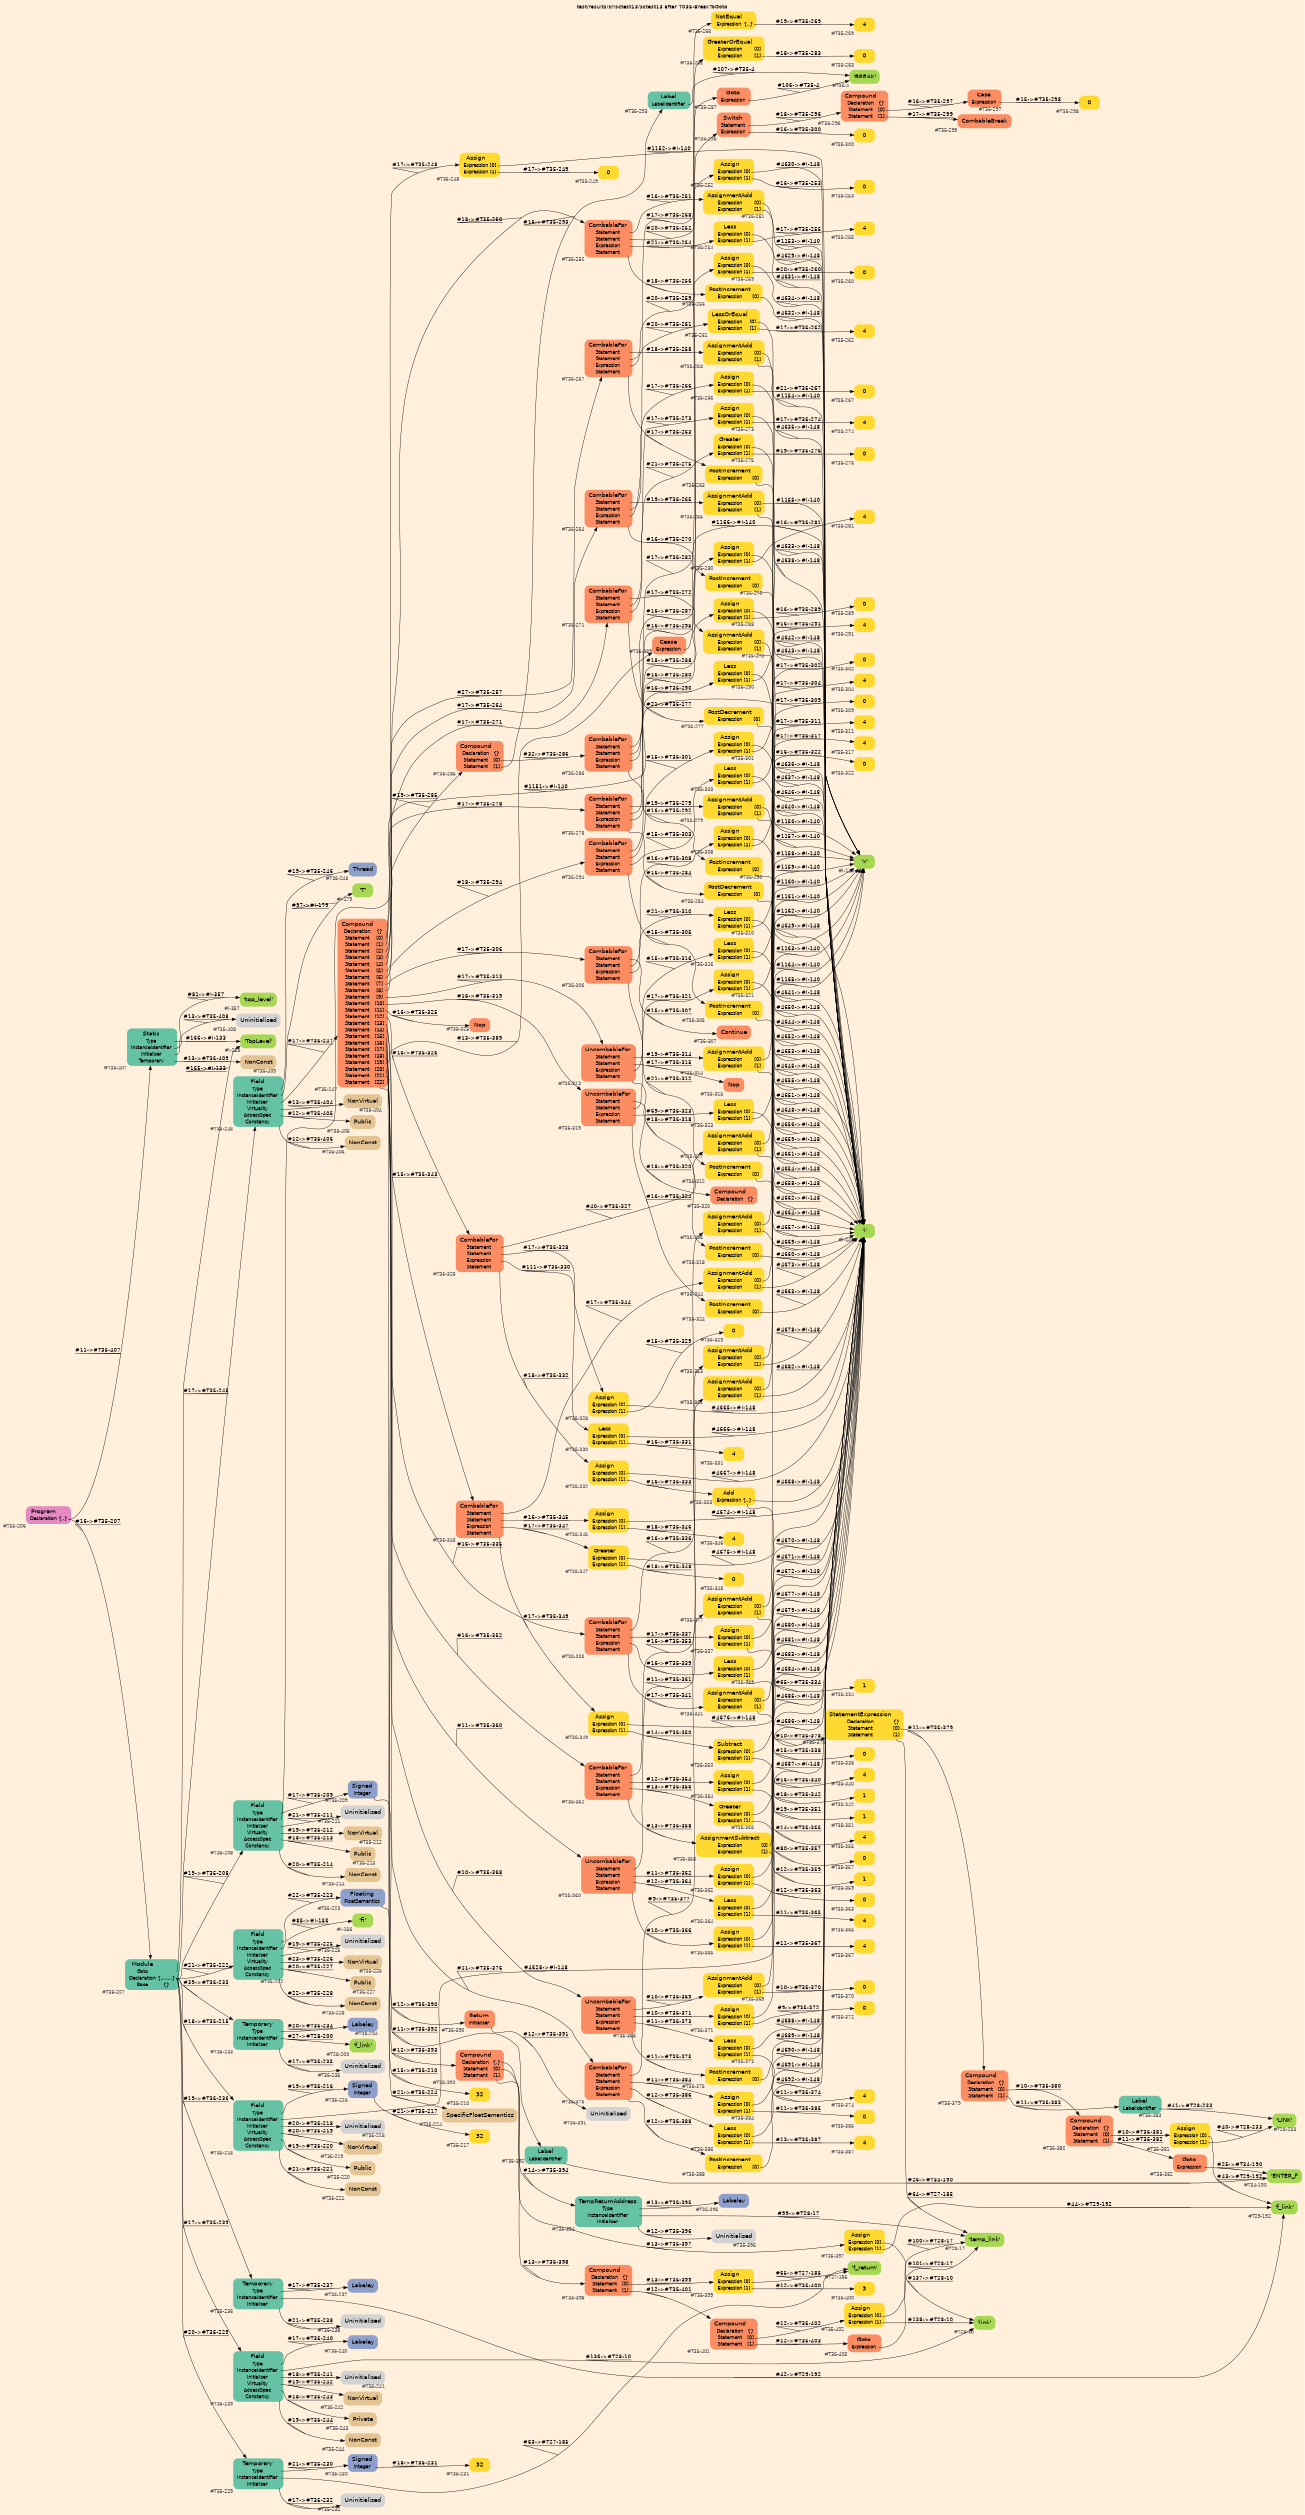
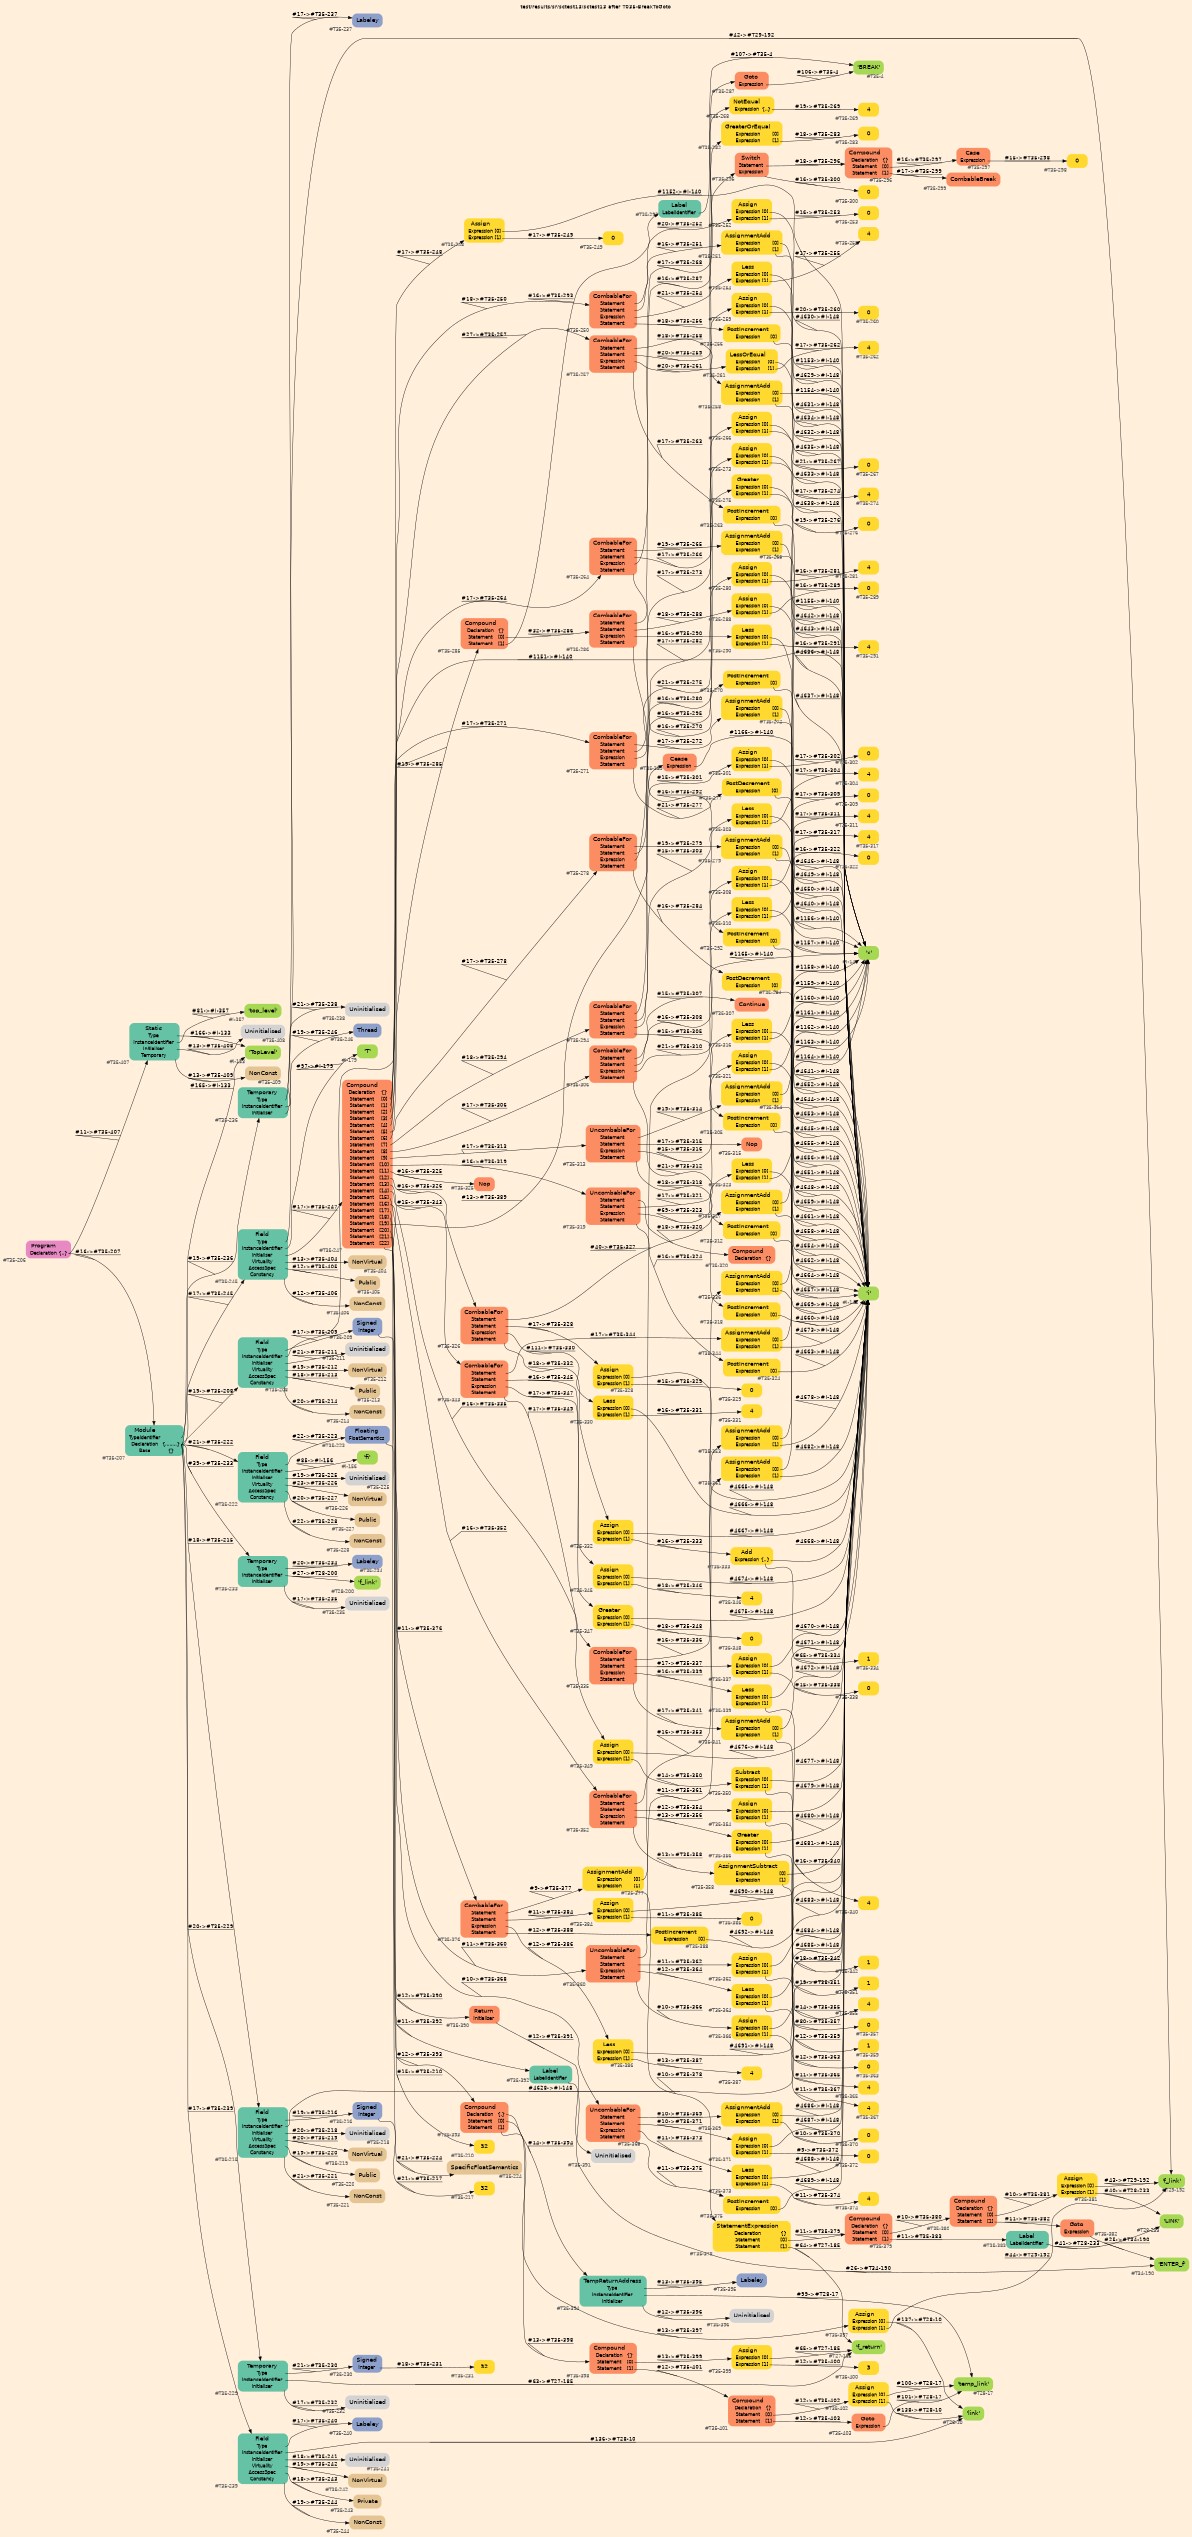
node "Module": text "Goto" -> "TypeIdentifier"
edge "StatementExpression" -> "'temp_link'": now "StatementExpression" -> "'f_return'"
